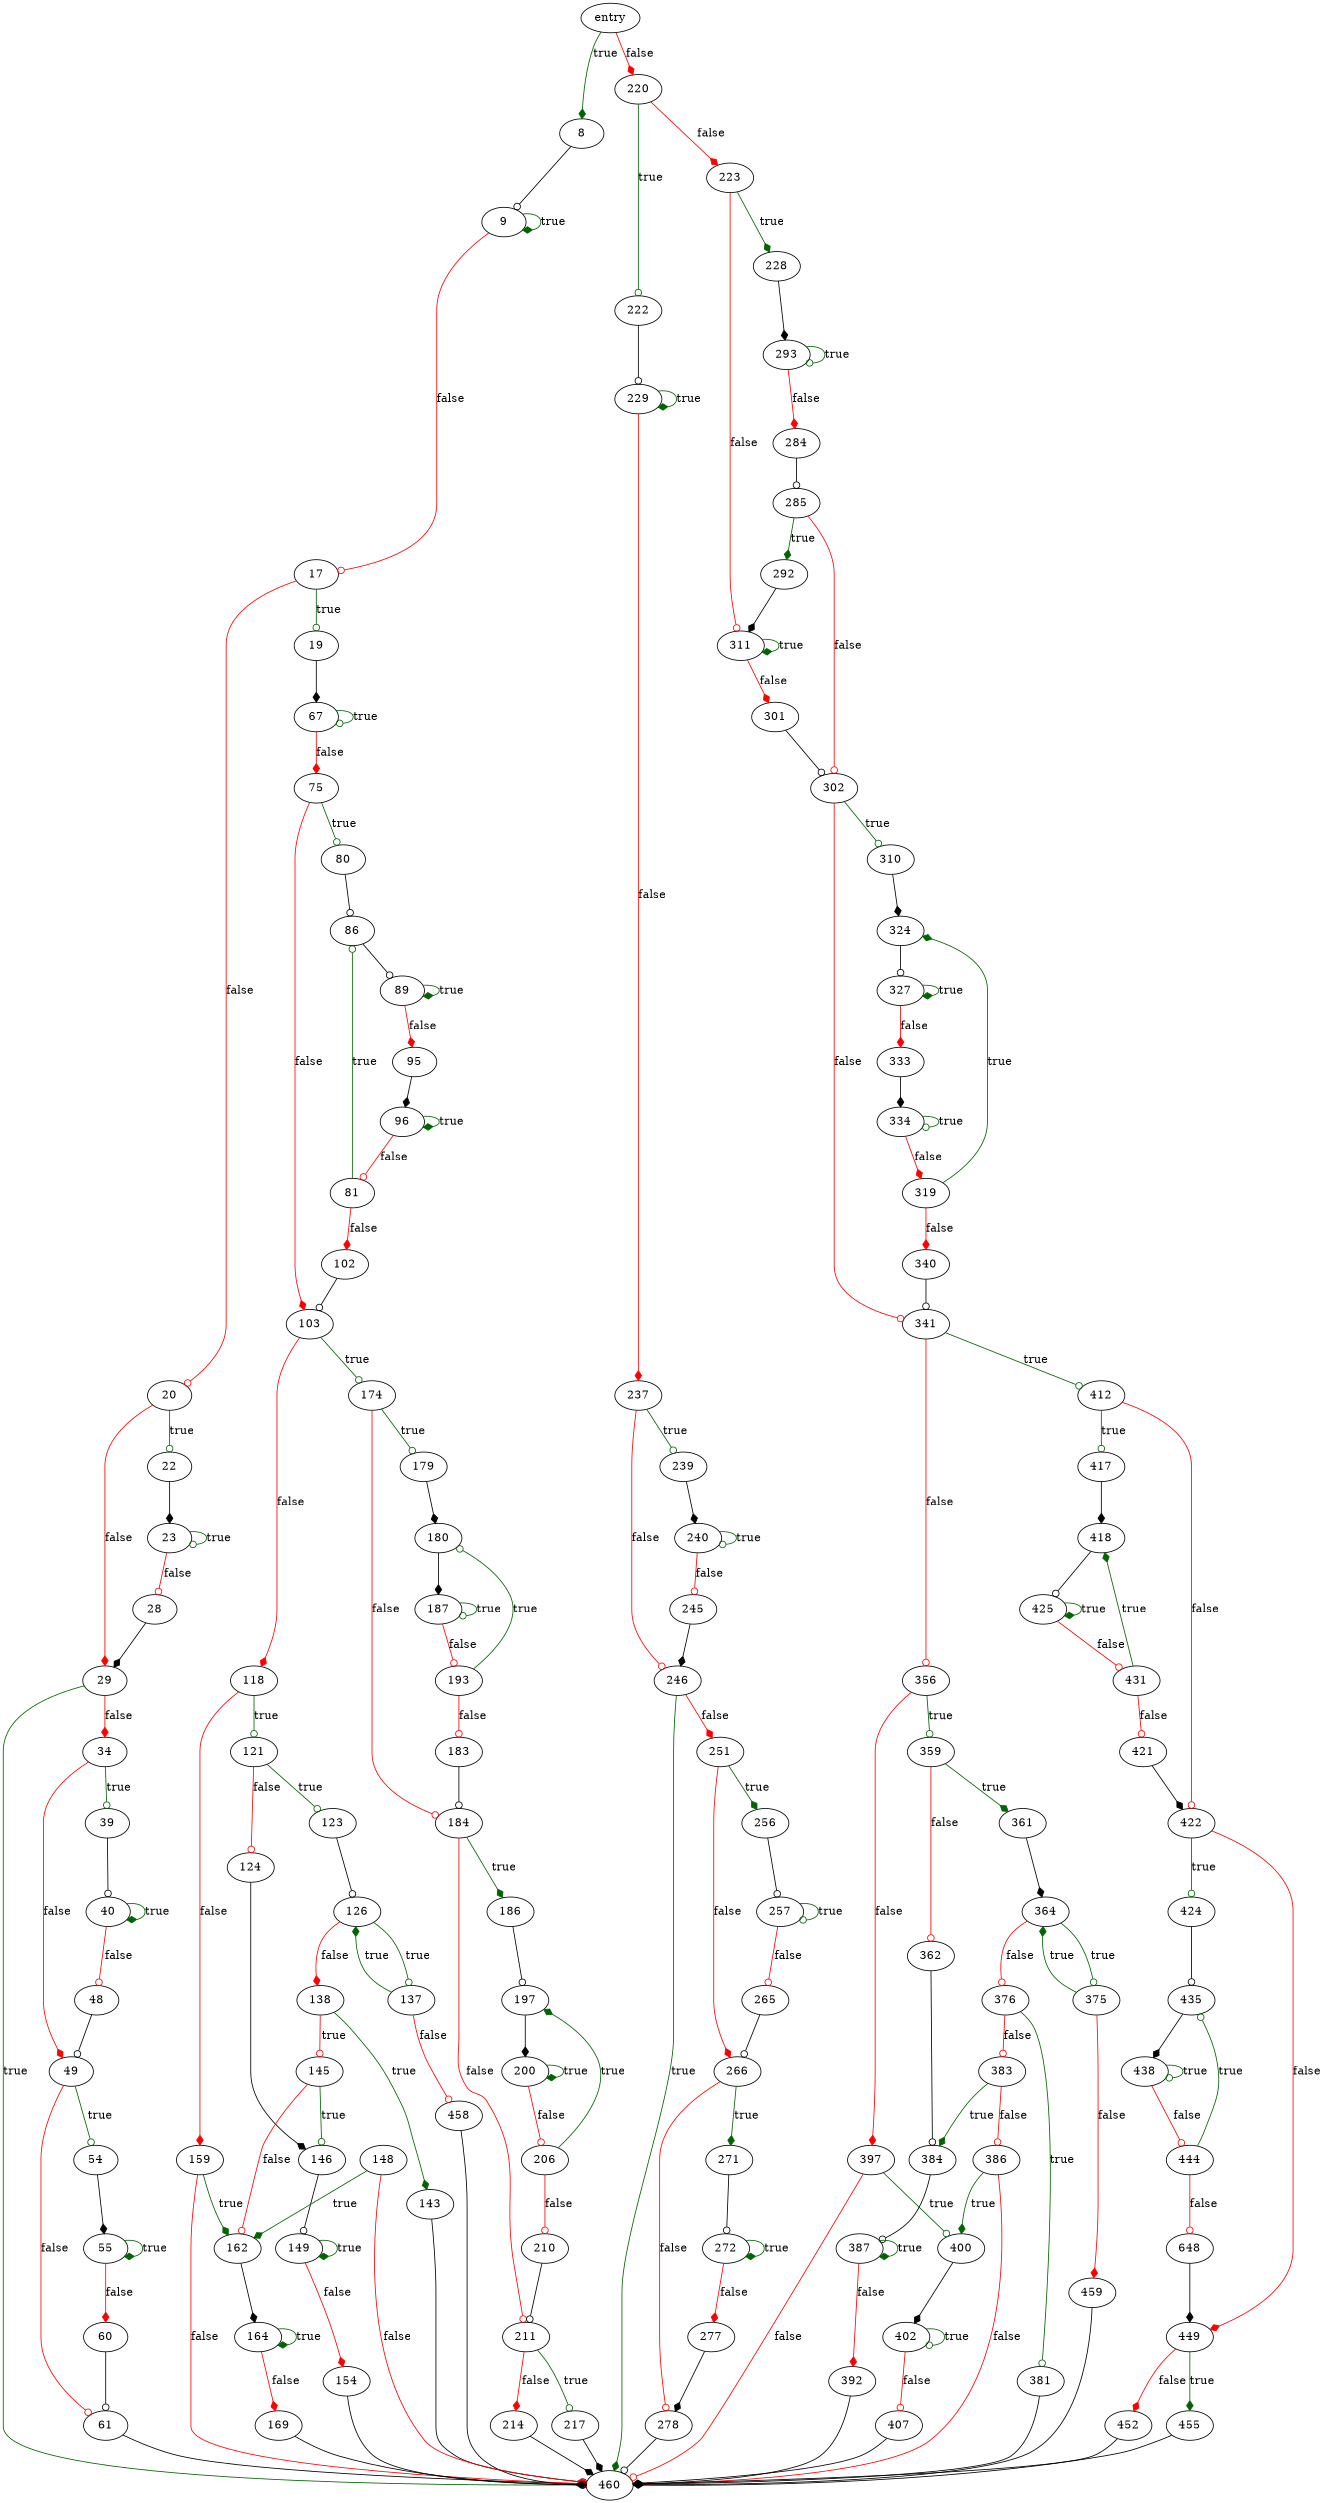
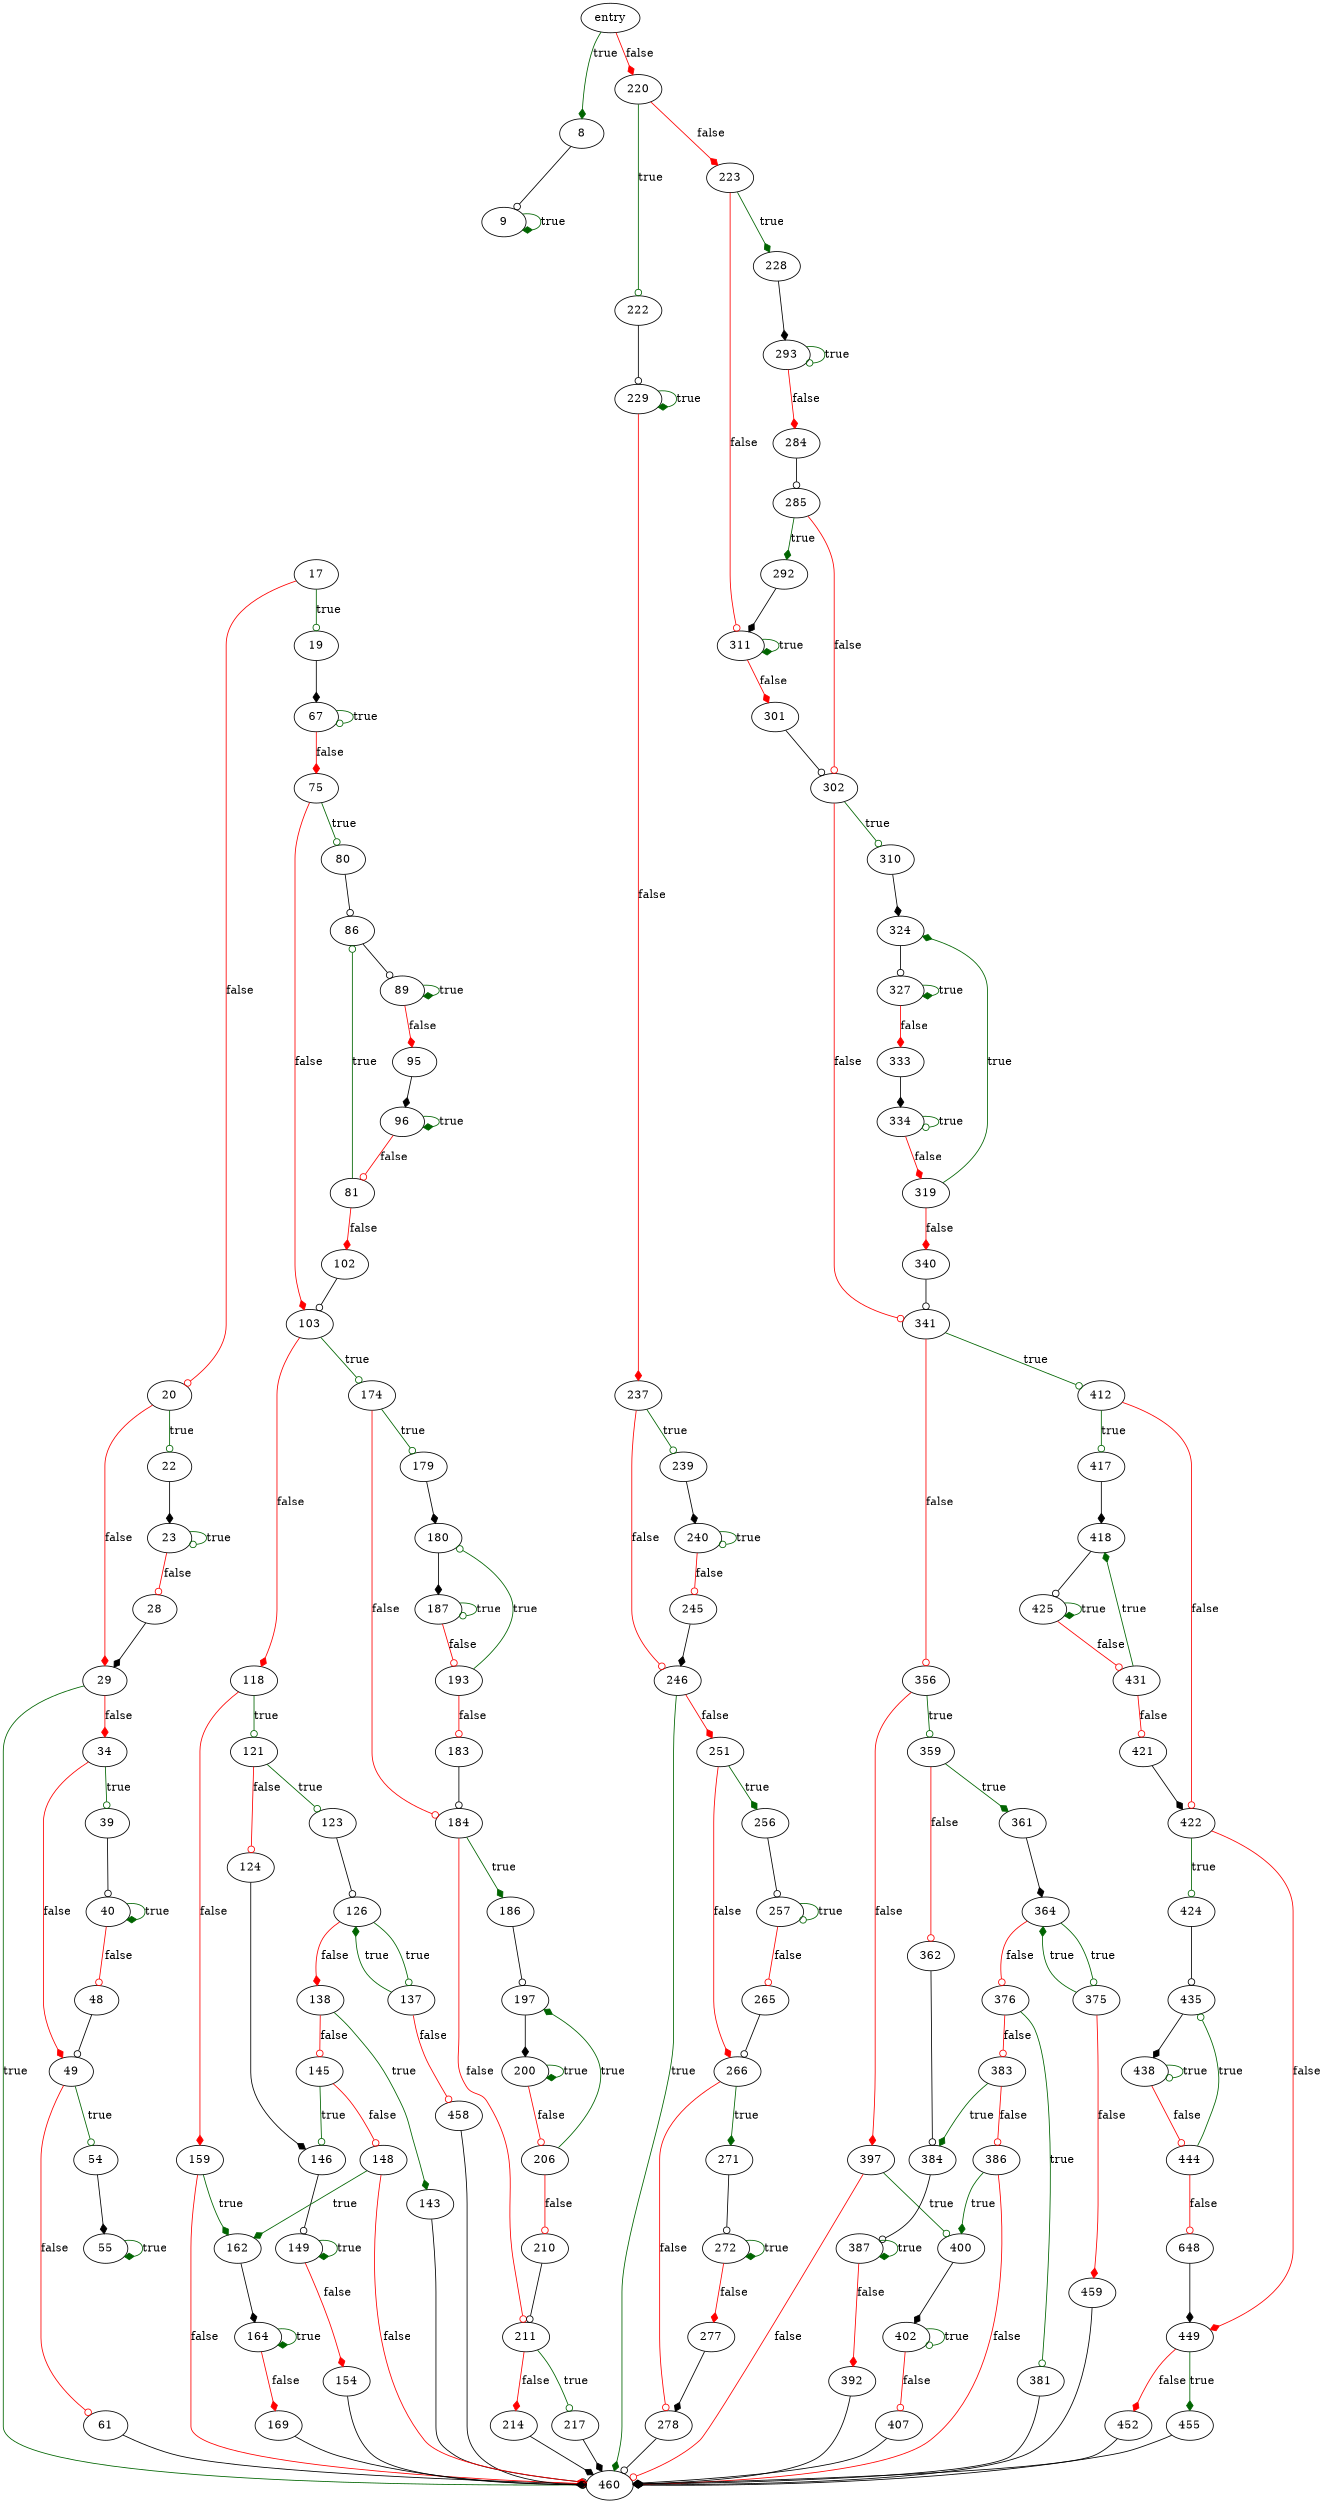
edge "9" -> "17": removed, label "false"
edge "138" -> "145": label "true" -> "false"
edge "145" -> "162": now "145" -> "148"
node "60": removed
